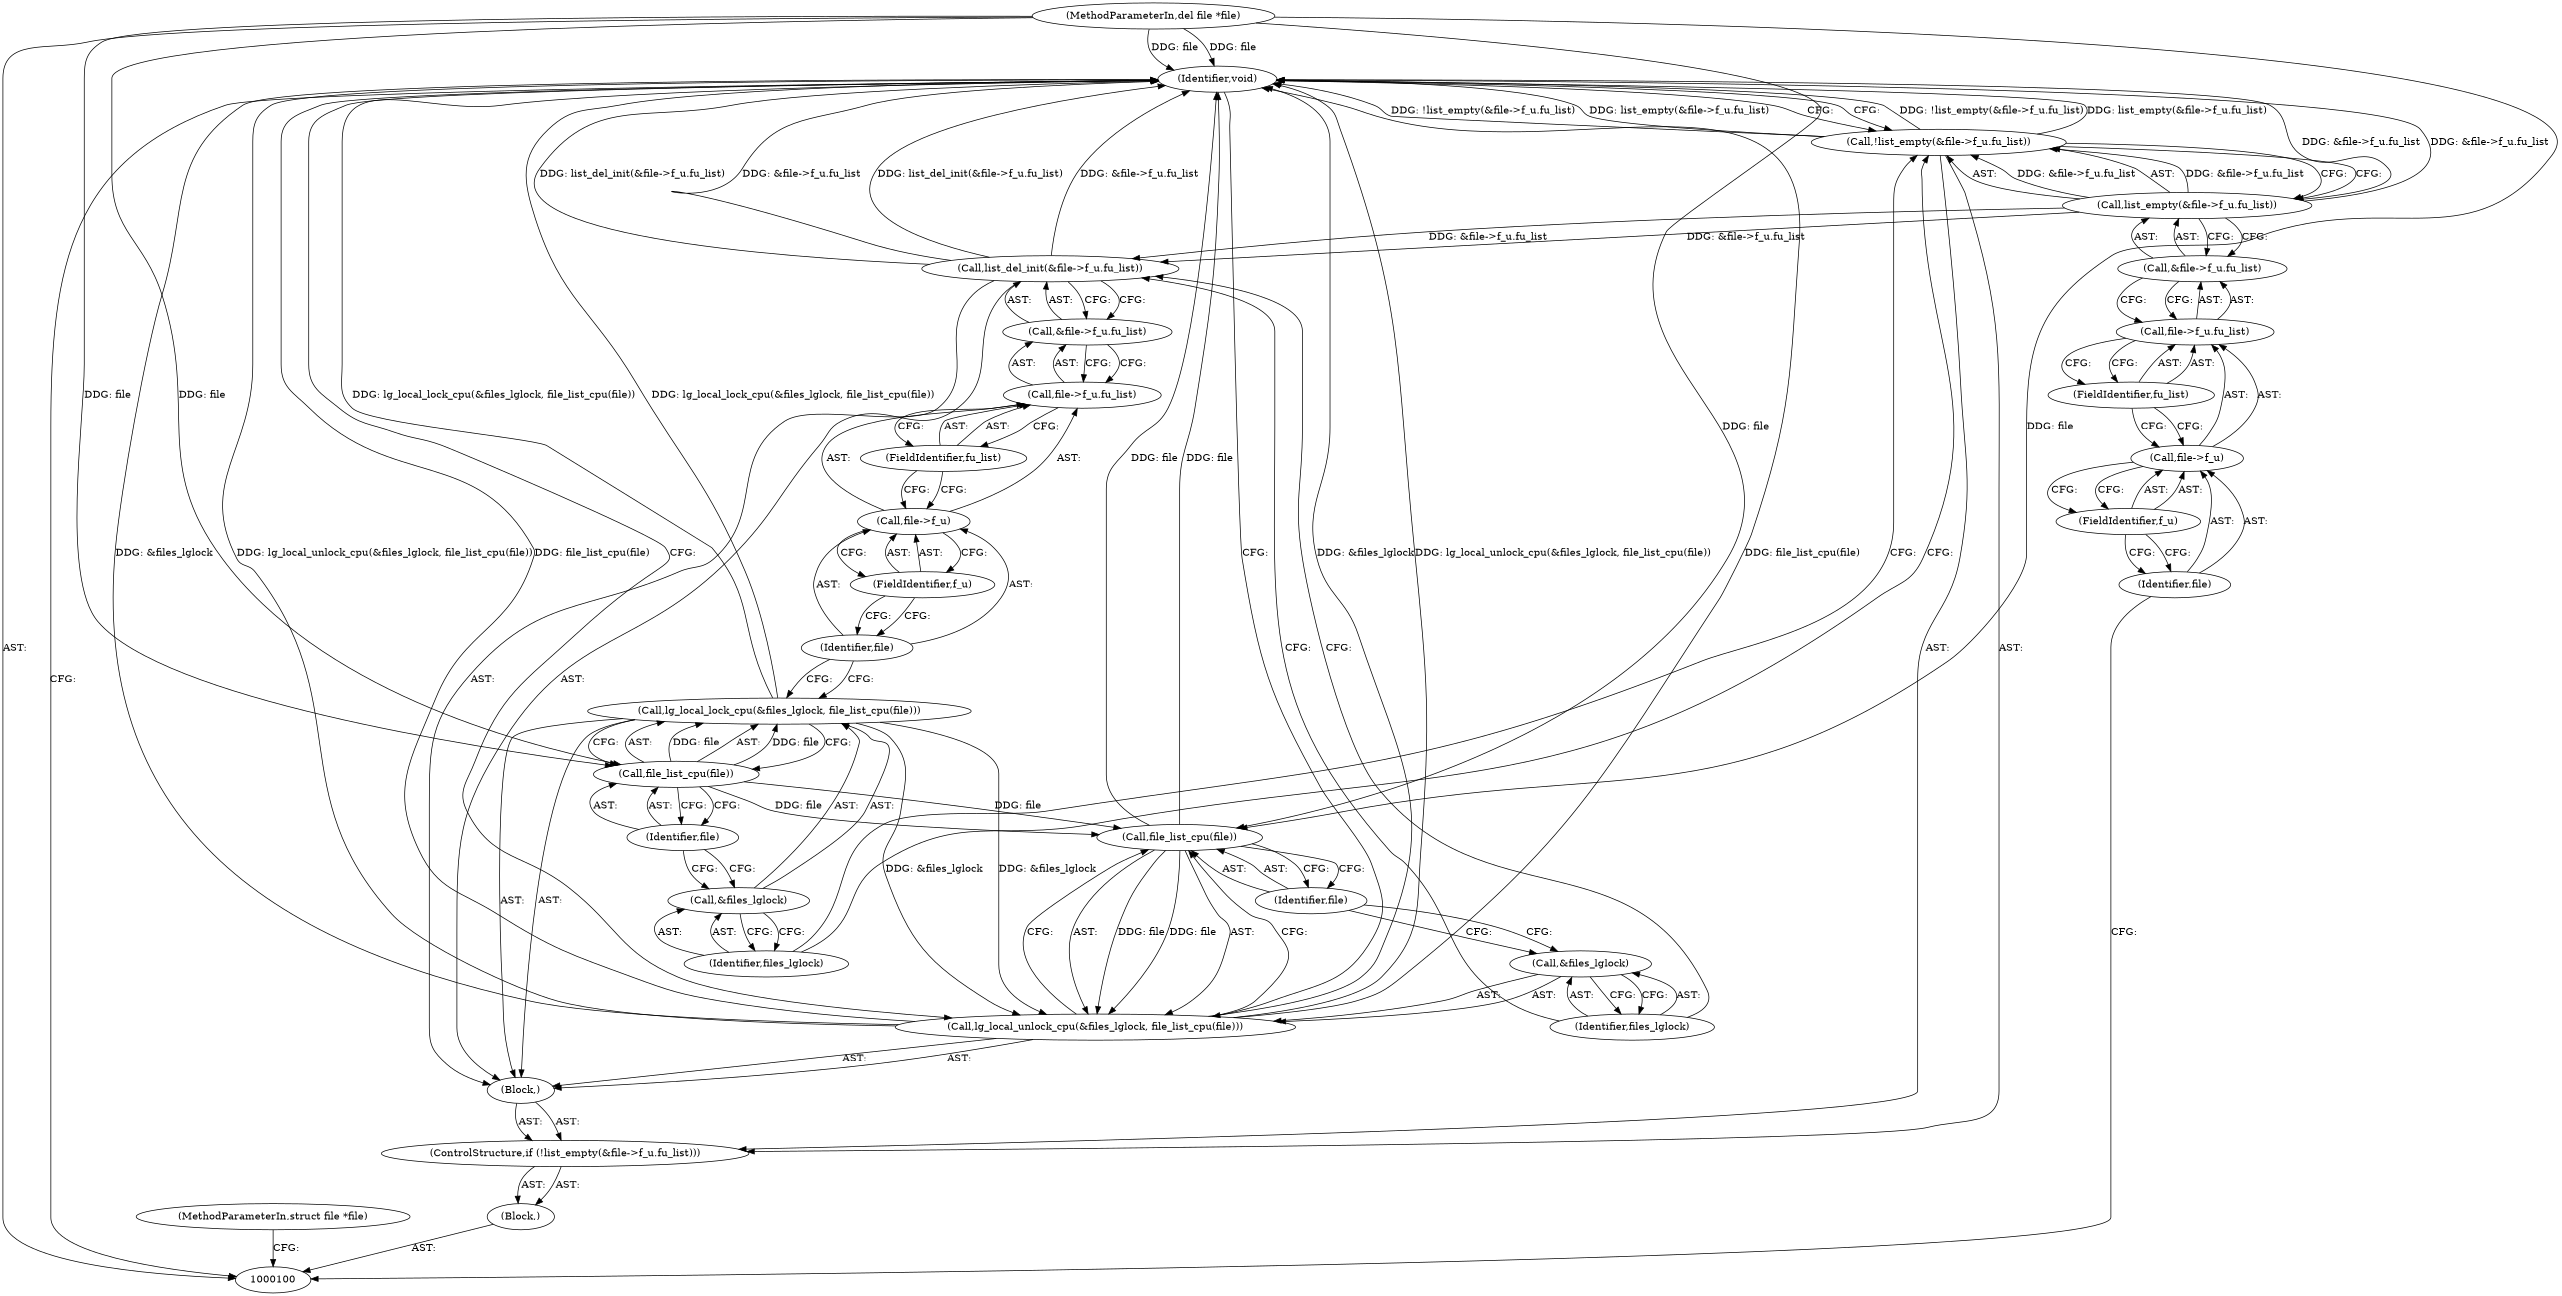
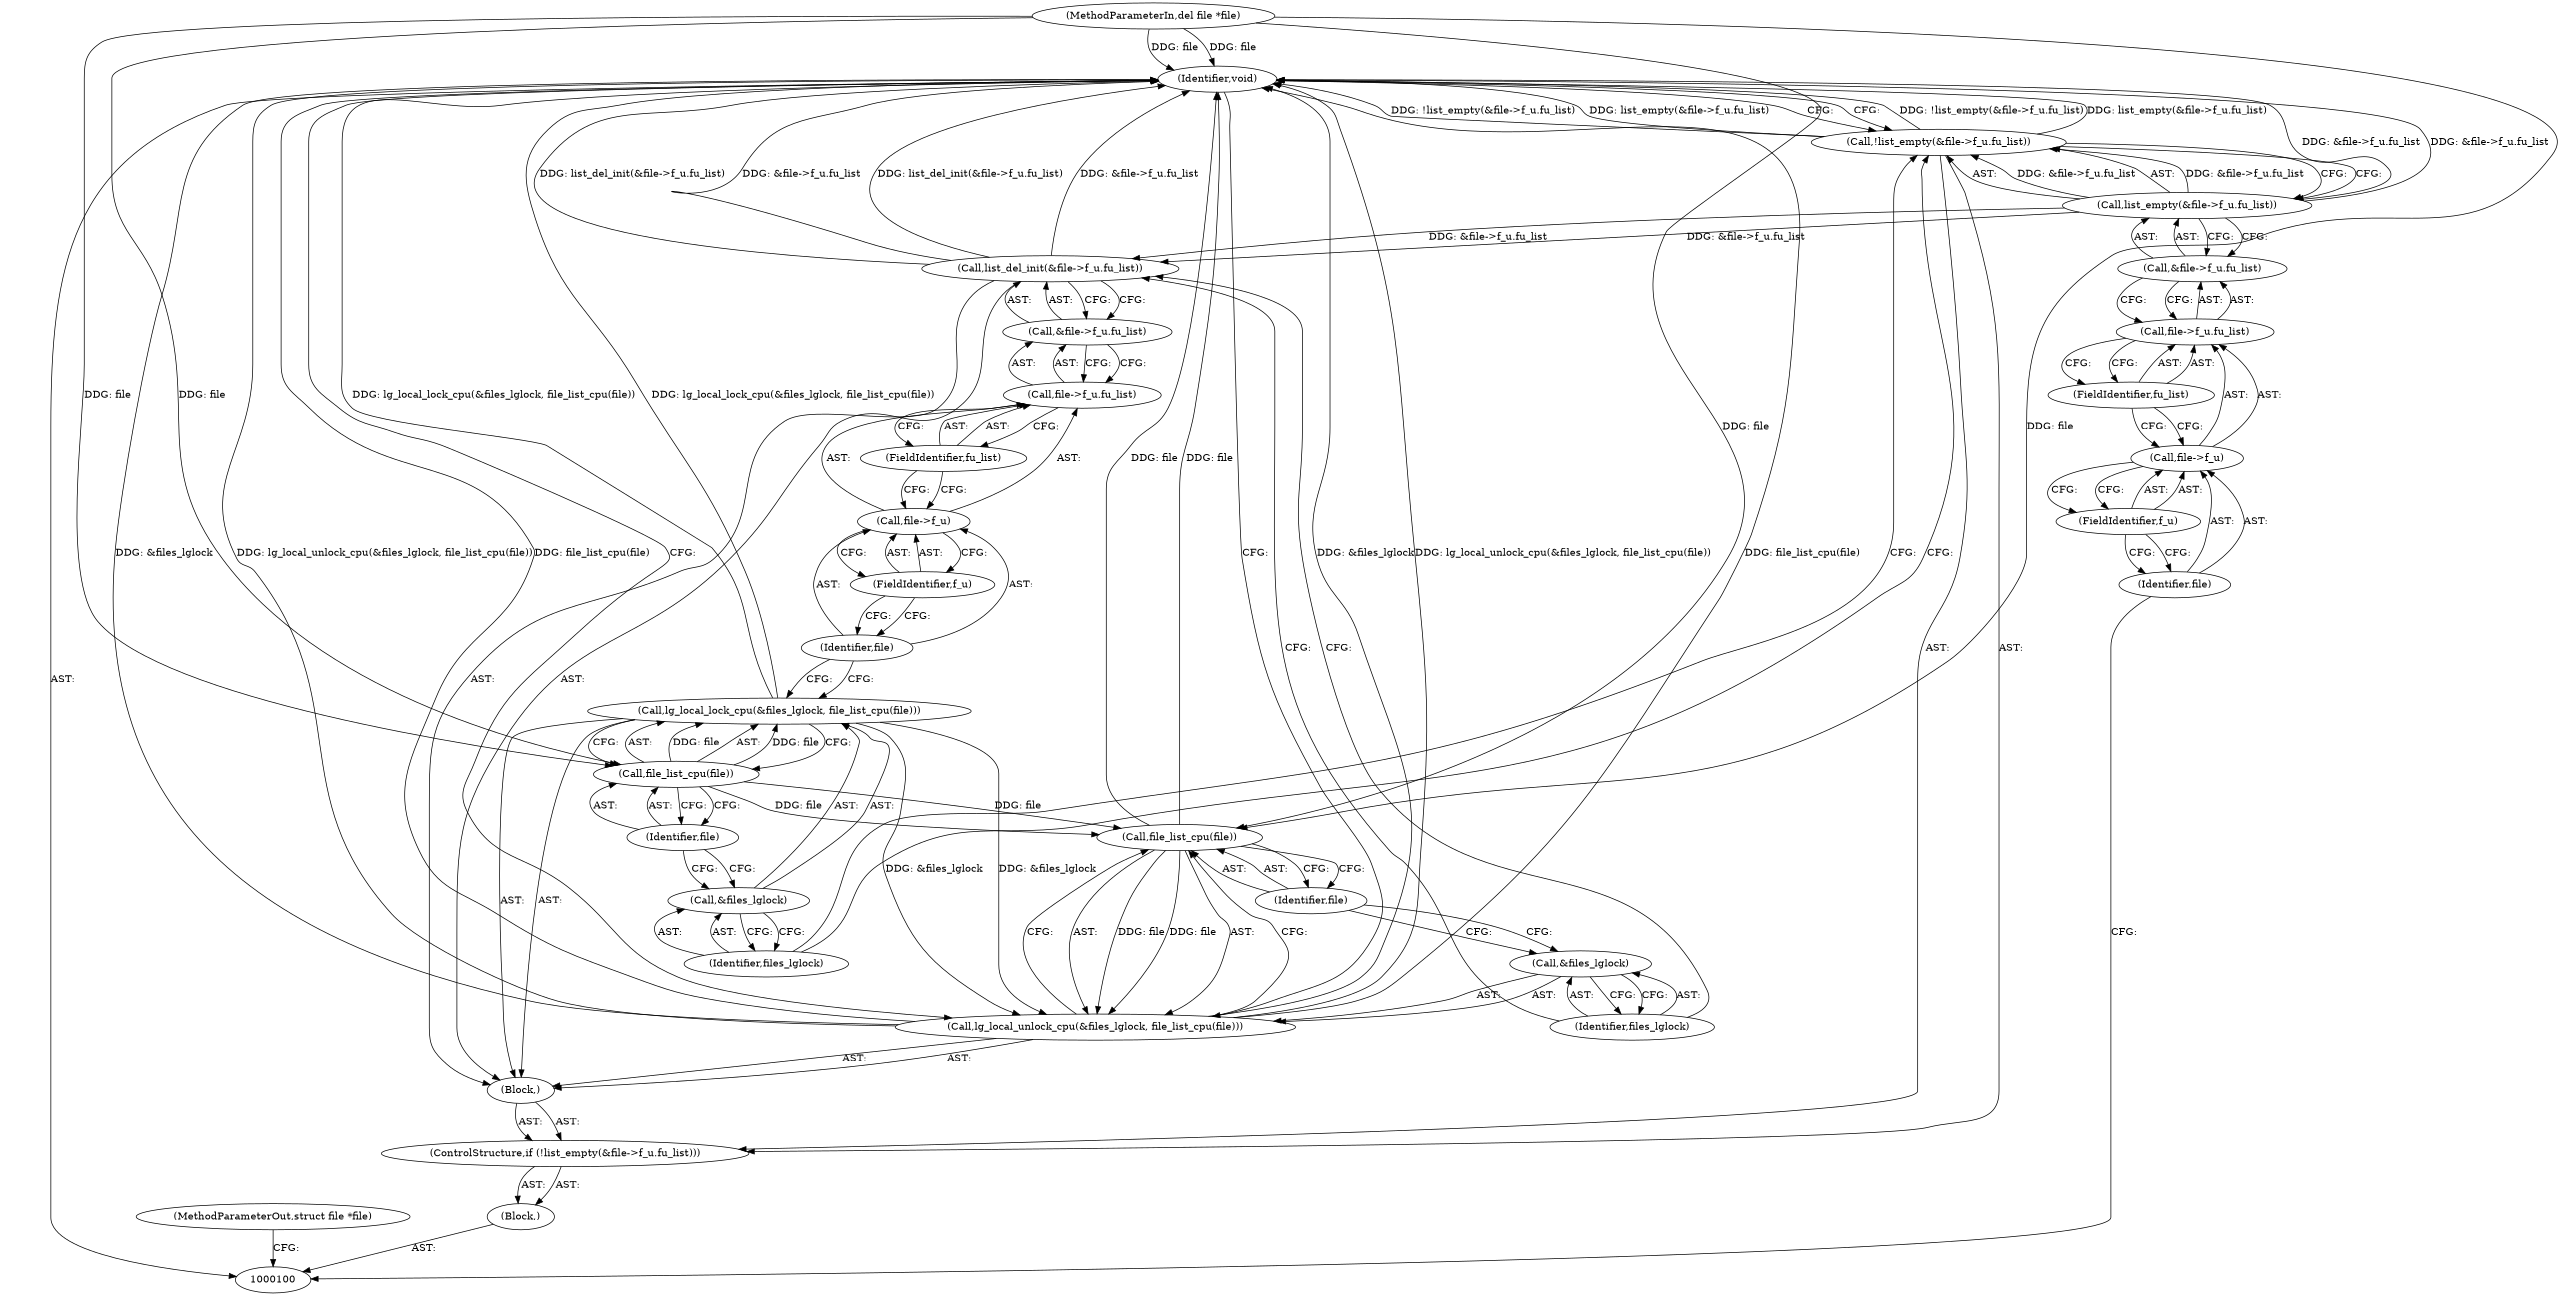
edge "(MethodParameterIn,del file *file)" -> "1000100": removed, label "AST:"
edge "(Identifier,void)" -> "1000100": label "CFG: " -> "AST: "
node "(MethodParameterIn,struct file *file)": label "(MethodParameterIn,struct file *file)" -> "(MethodParameterOut,struct file *file)"
